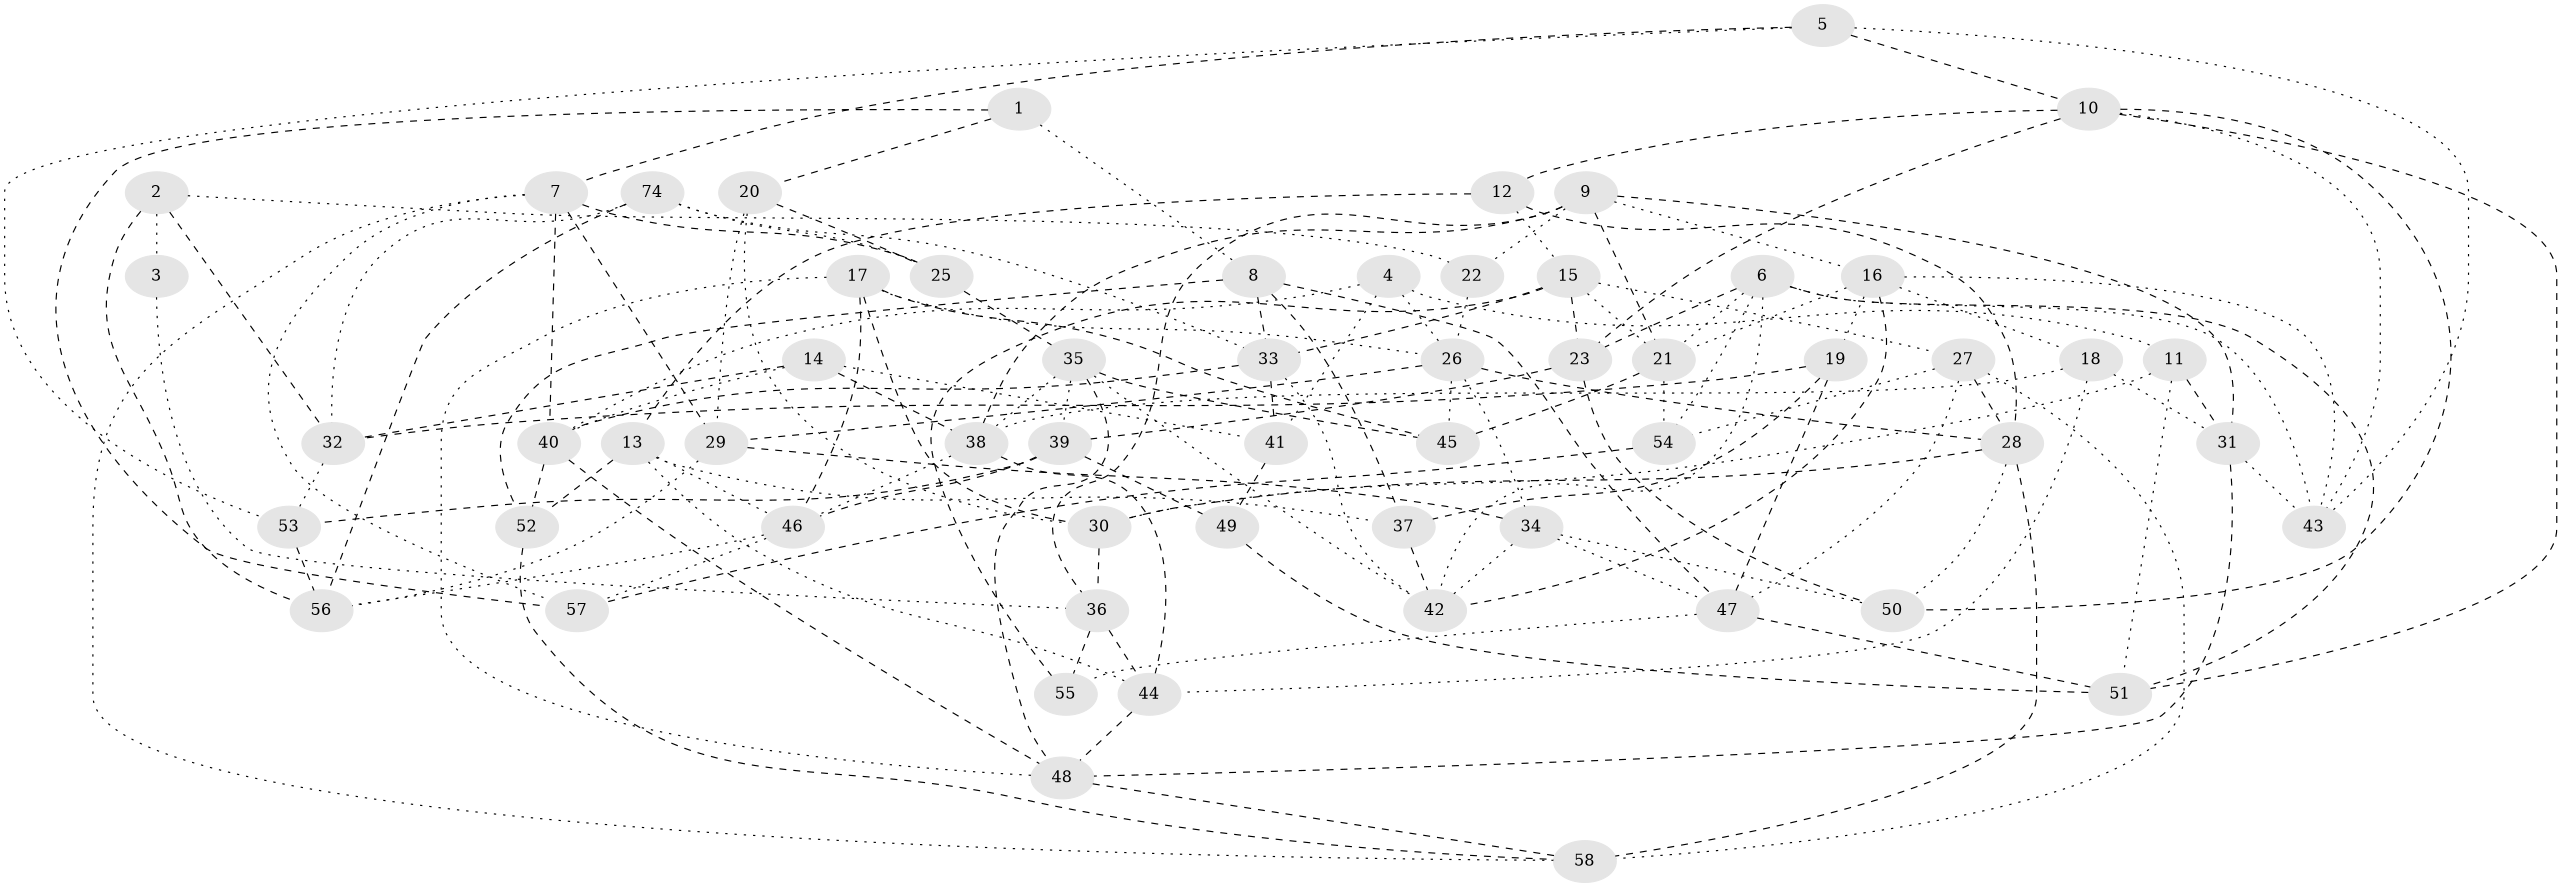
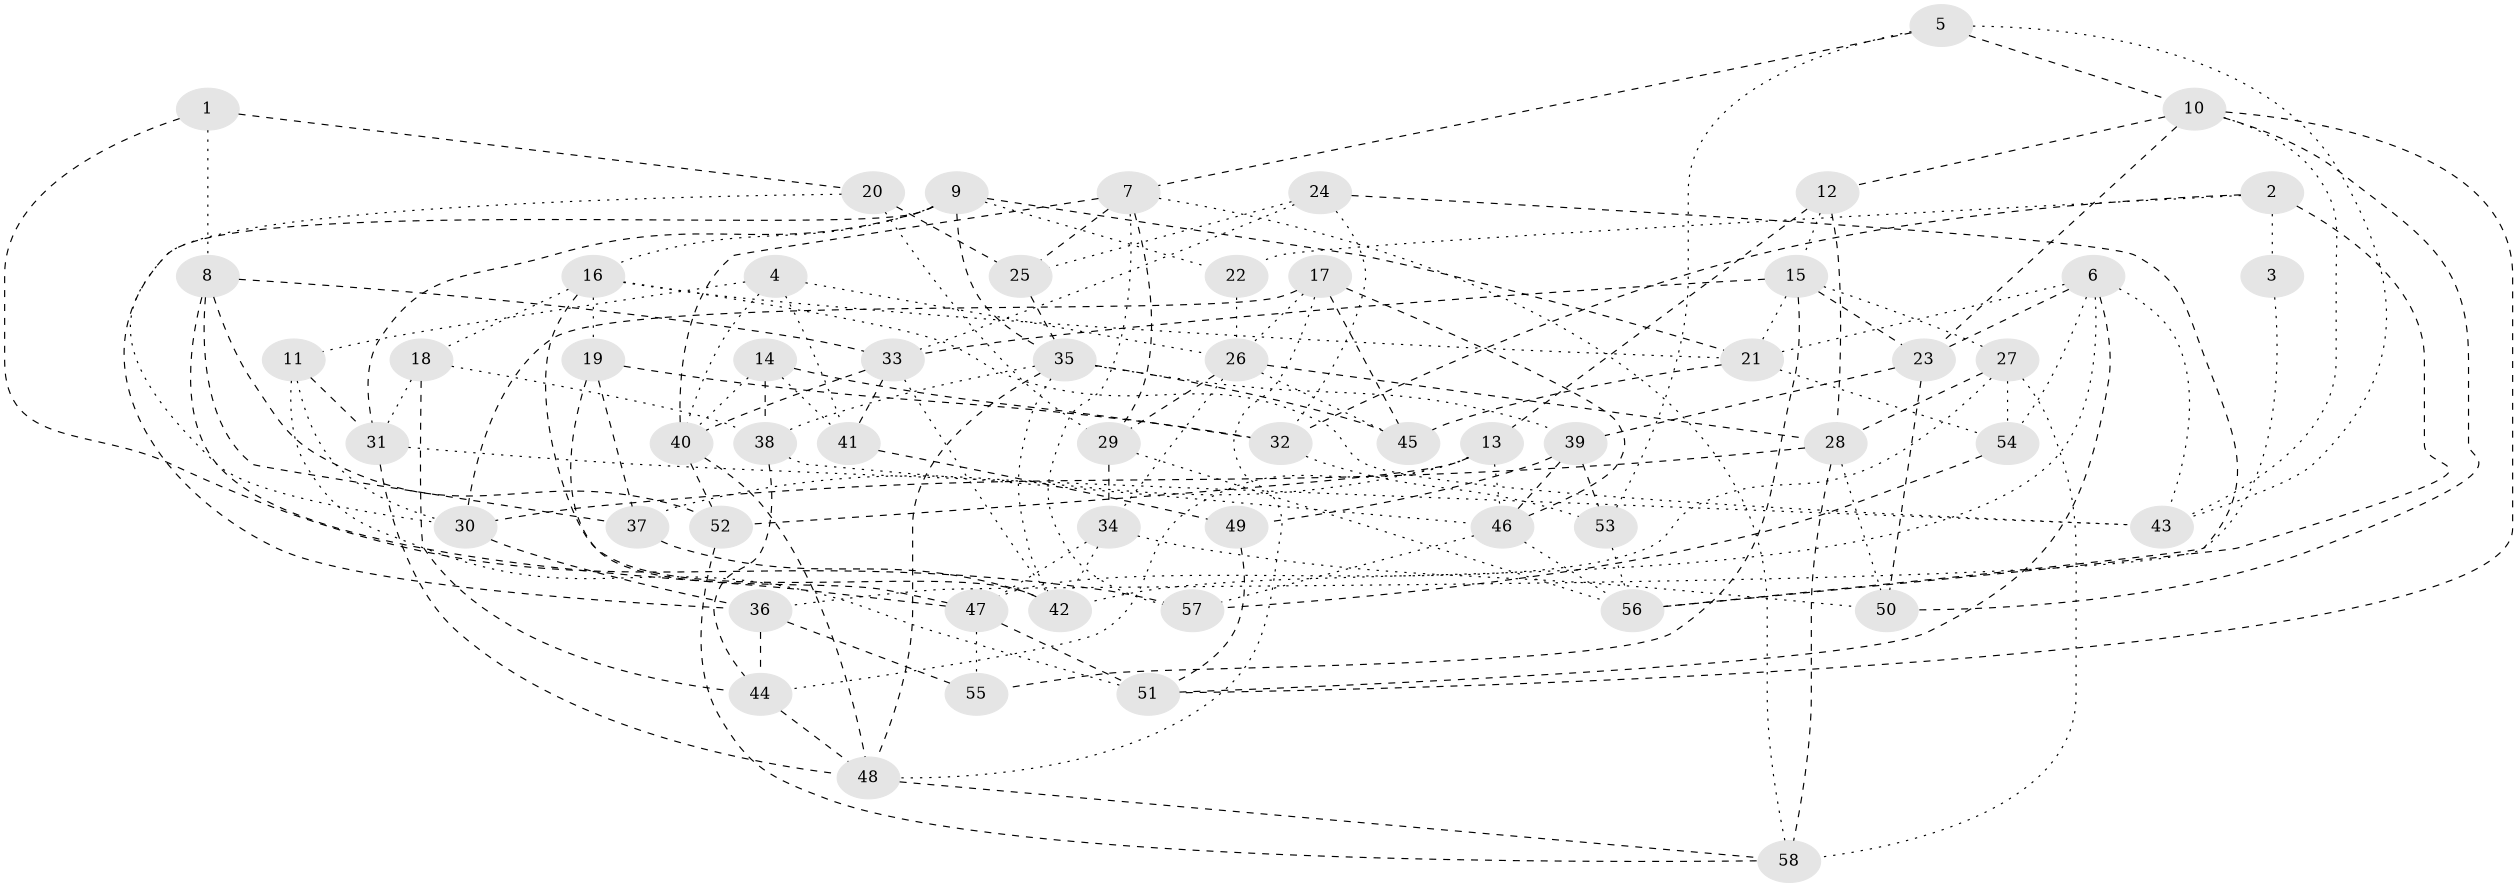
node "74": label "74" -> "24"
edge "9" -- "38": now "9" -- "35"
edge "53" -- "56": style dashed -> dotted
edge "18" -- "44": style dotted -> dashed
